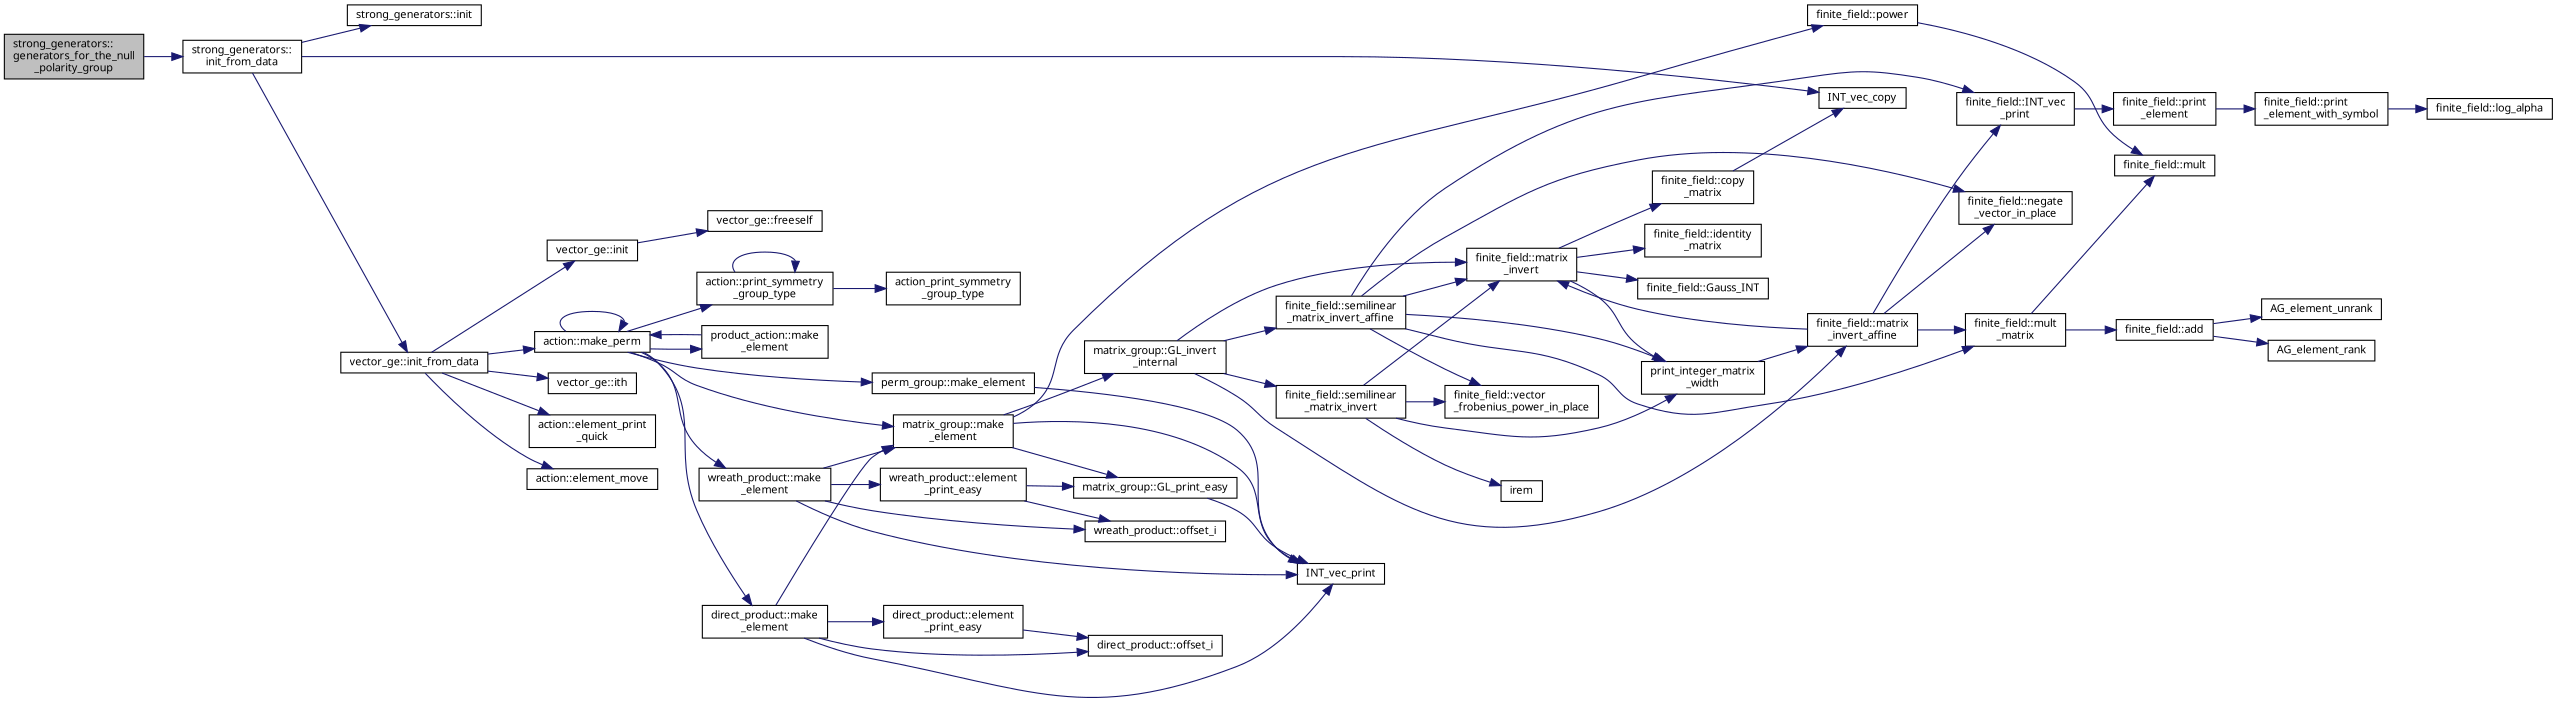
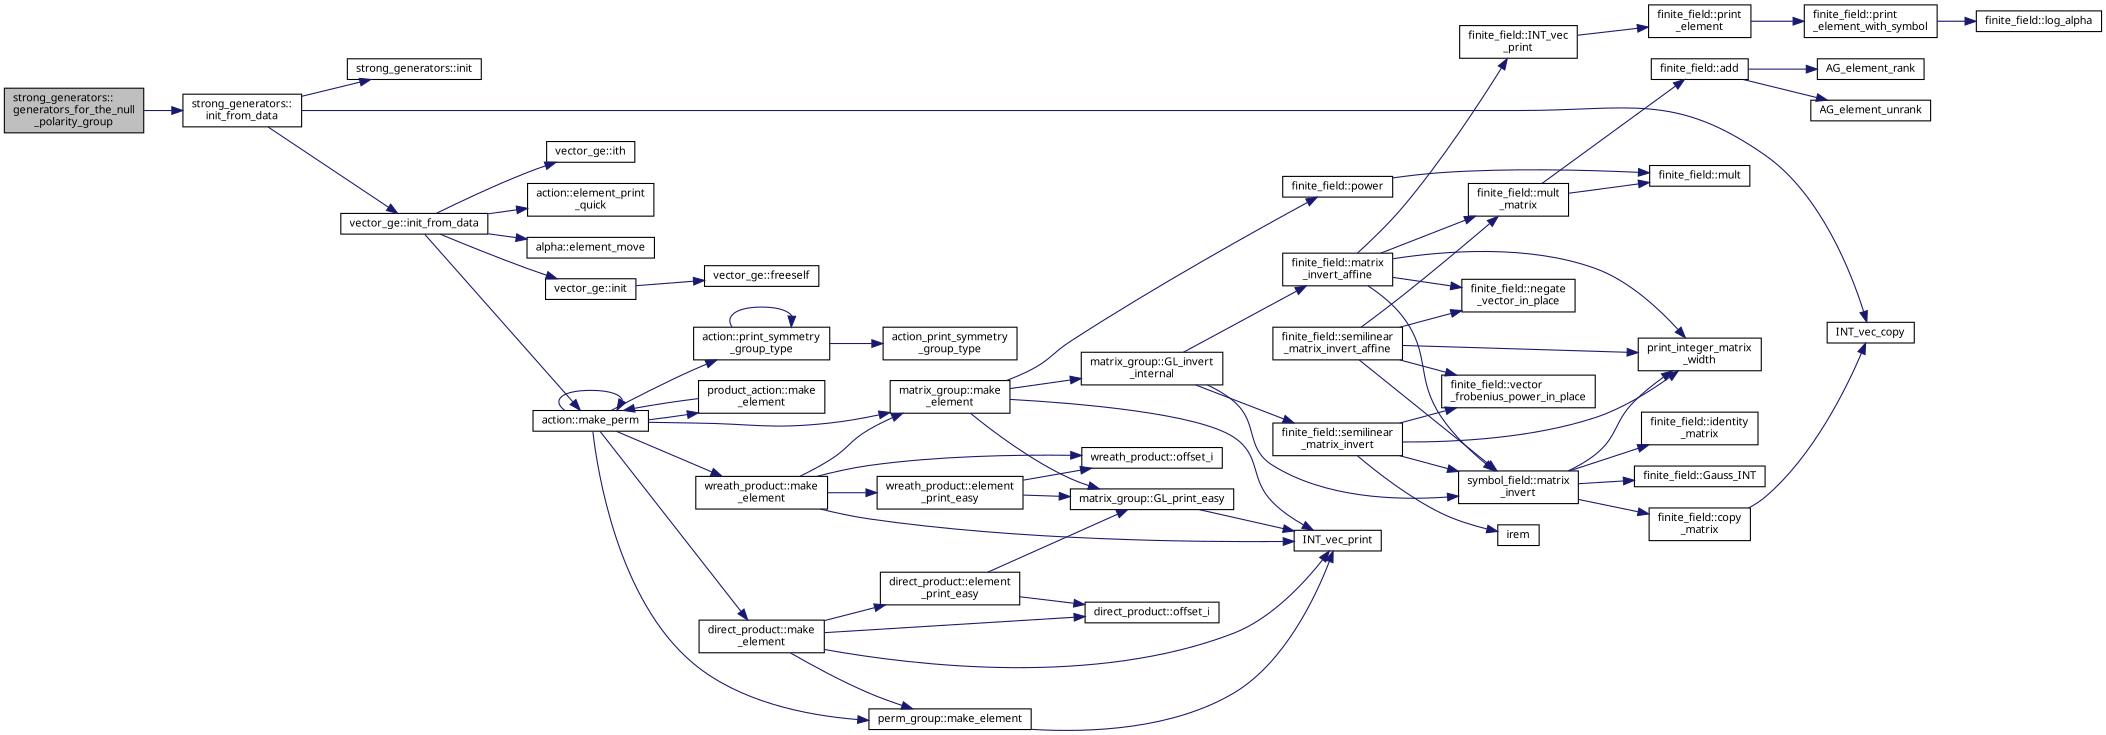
edge "finite_field::semilinear _matrix_invert_affine" -> "finite_field::INT_vec _print": removed
node "finite_field::matrix _invert": label "finite_field::matrix _invert" -> "symbol_field::matrix _invert"
edge "matrix_group::GL_invert _internal" -> "finite_field::semilinear _matrix_invert_affine": removed
edge "print_integer_matrix _width" -> "finite_field::matrix _invert_affine": reversed
node "action::element_move": label "action::element_move" -> "alpha::element_move"
edge "direct_product::make _element" -> "matrix_group::make _element": now "direct_product::make _element" -> "perm_group::make_element"
edge "direct_product::element _print_easy" -> "matrix_group::GL_print_easy": added
